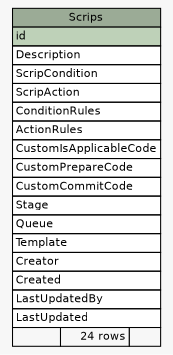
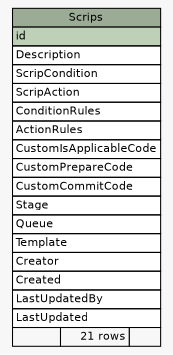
node "Scrips": text "24 rows" -> "21 rows"
